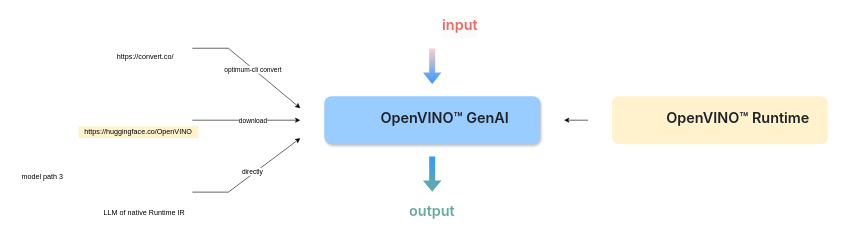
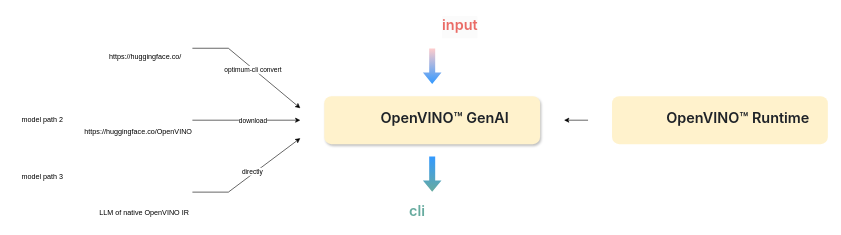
node "https://convert.co/": label "https://convert.co/" -> "https://huggingface.co/"
node "model path 2": added
node "OpenVINO™ GenAI": fillcolor #99ccff -> #fff2cc
node "https://huggingface.co/OpenVINO": fillcolor #fff2cc -> #ffffff
node "output": label "output" -> "cli"
node "LLM of native Runtime IR": label "LLM of native Runtime IR" -> "LLM of native OpenVINO IR"
